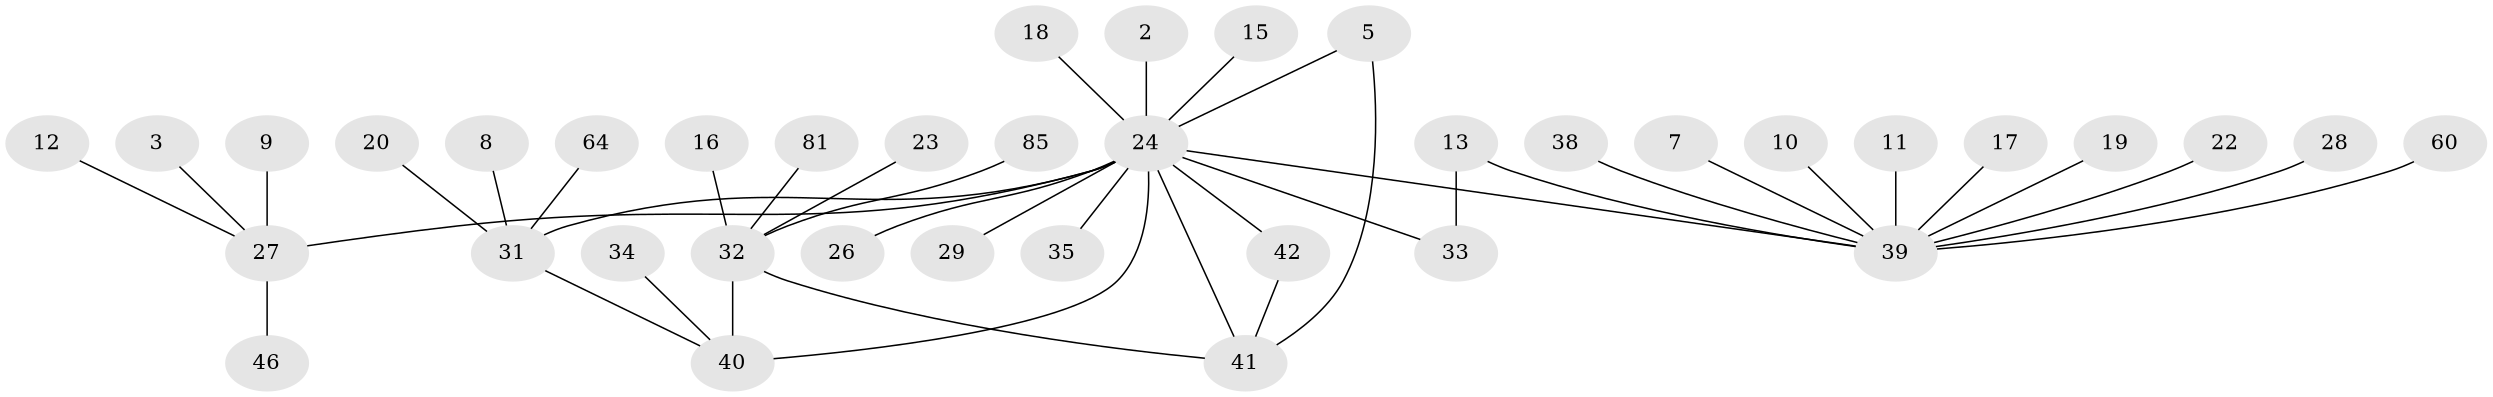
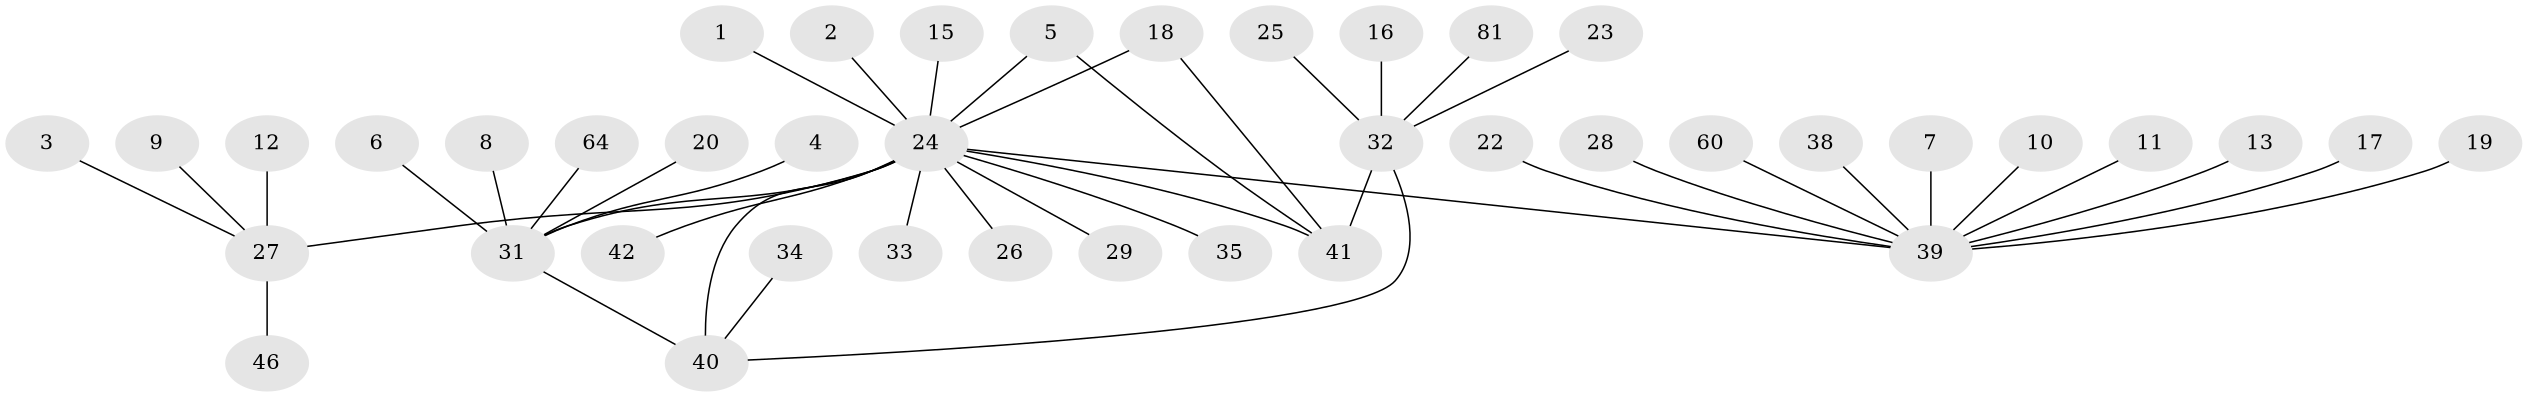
node "1": added
node "6": added
node "4": added
node "85": label "85" -> "25"
edge "13" -- "33": removed
edge "42" -- "41": now "18" -- "41"
